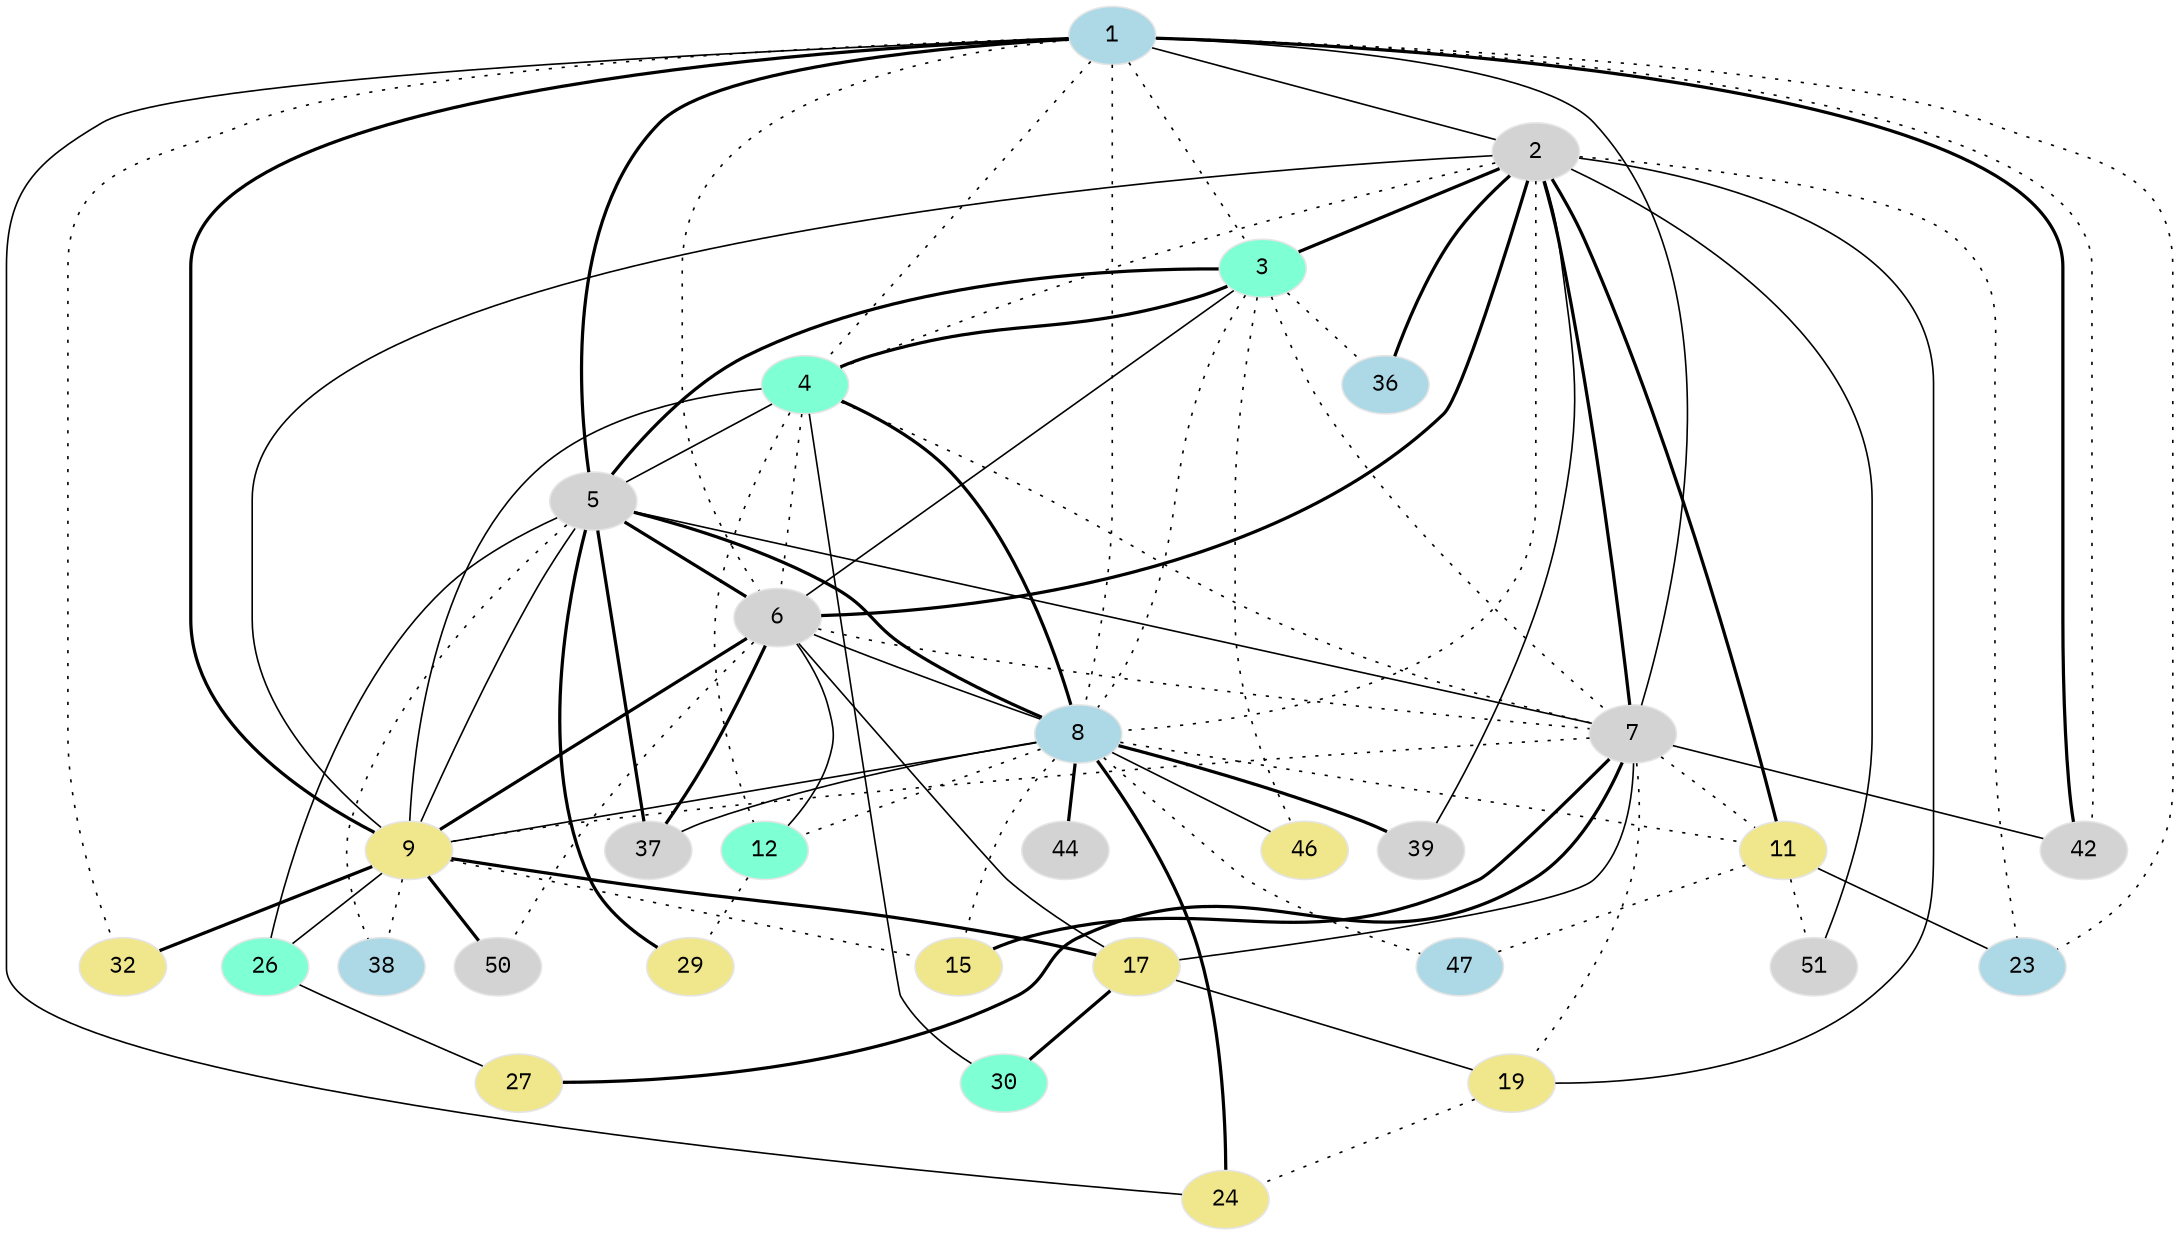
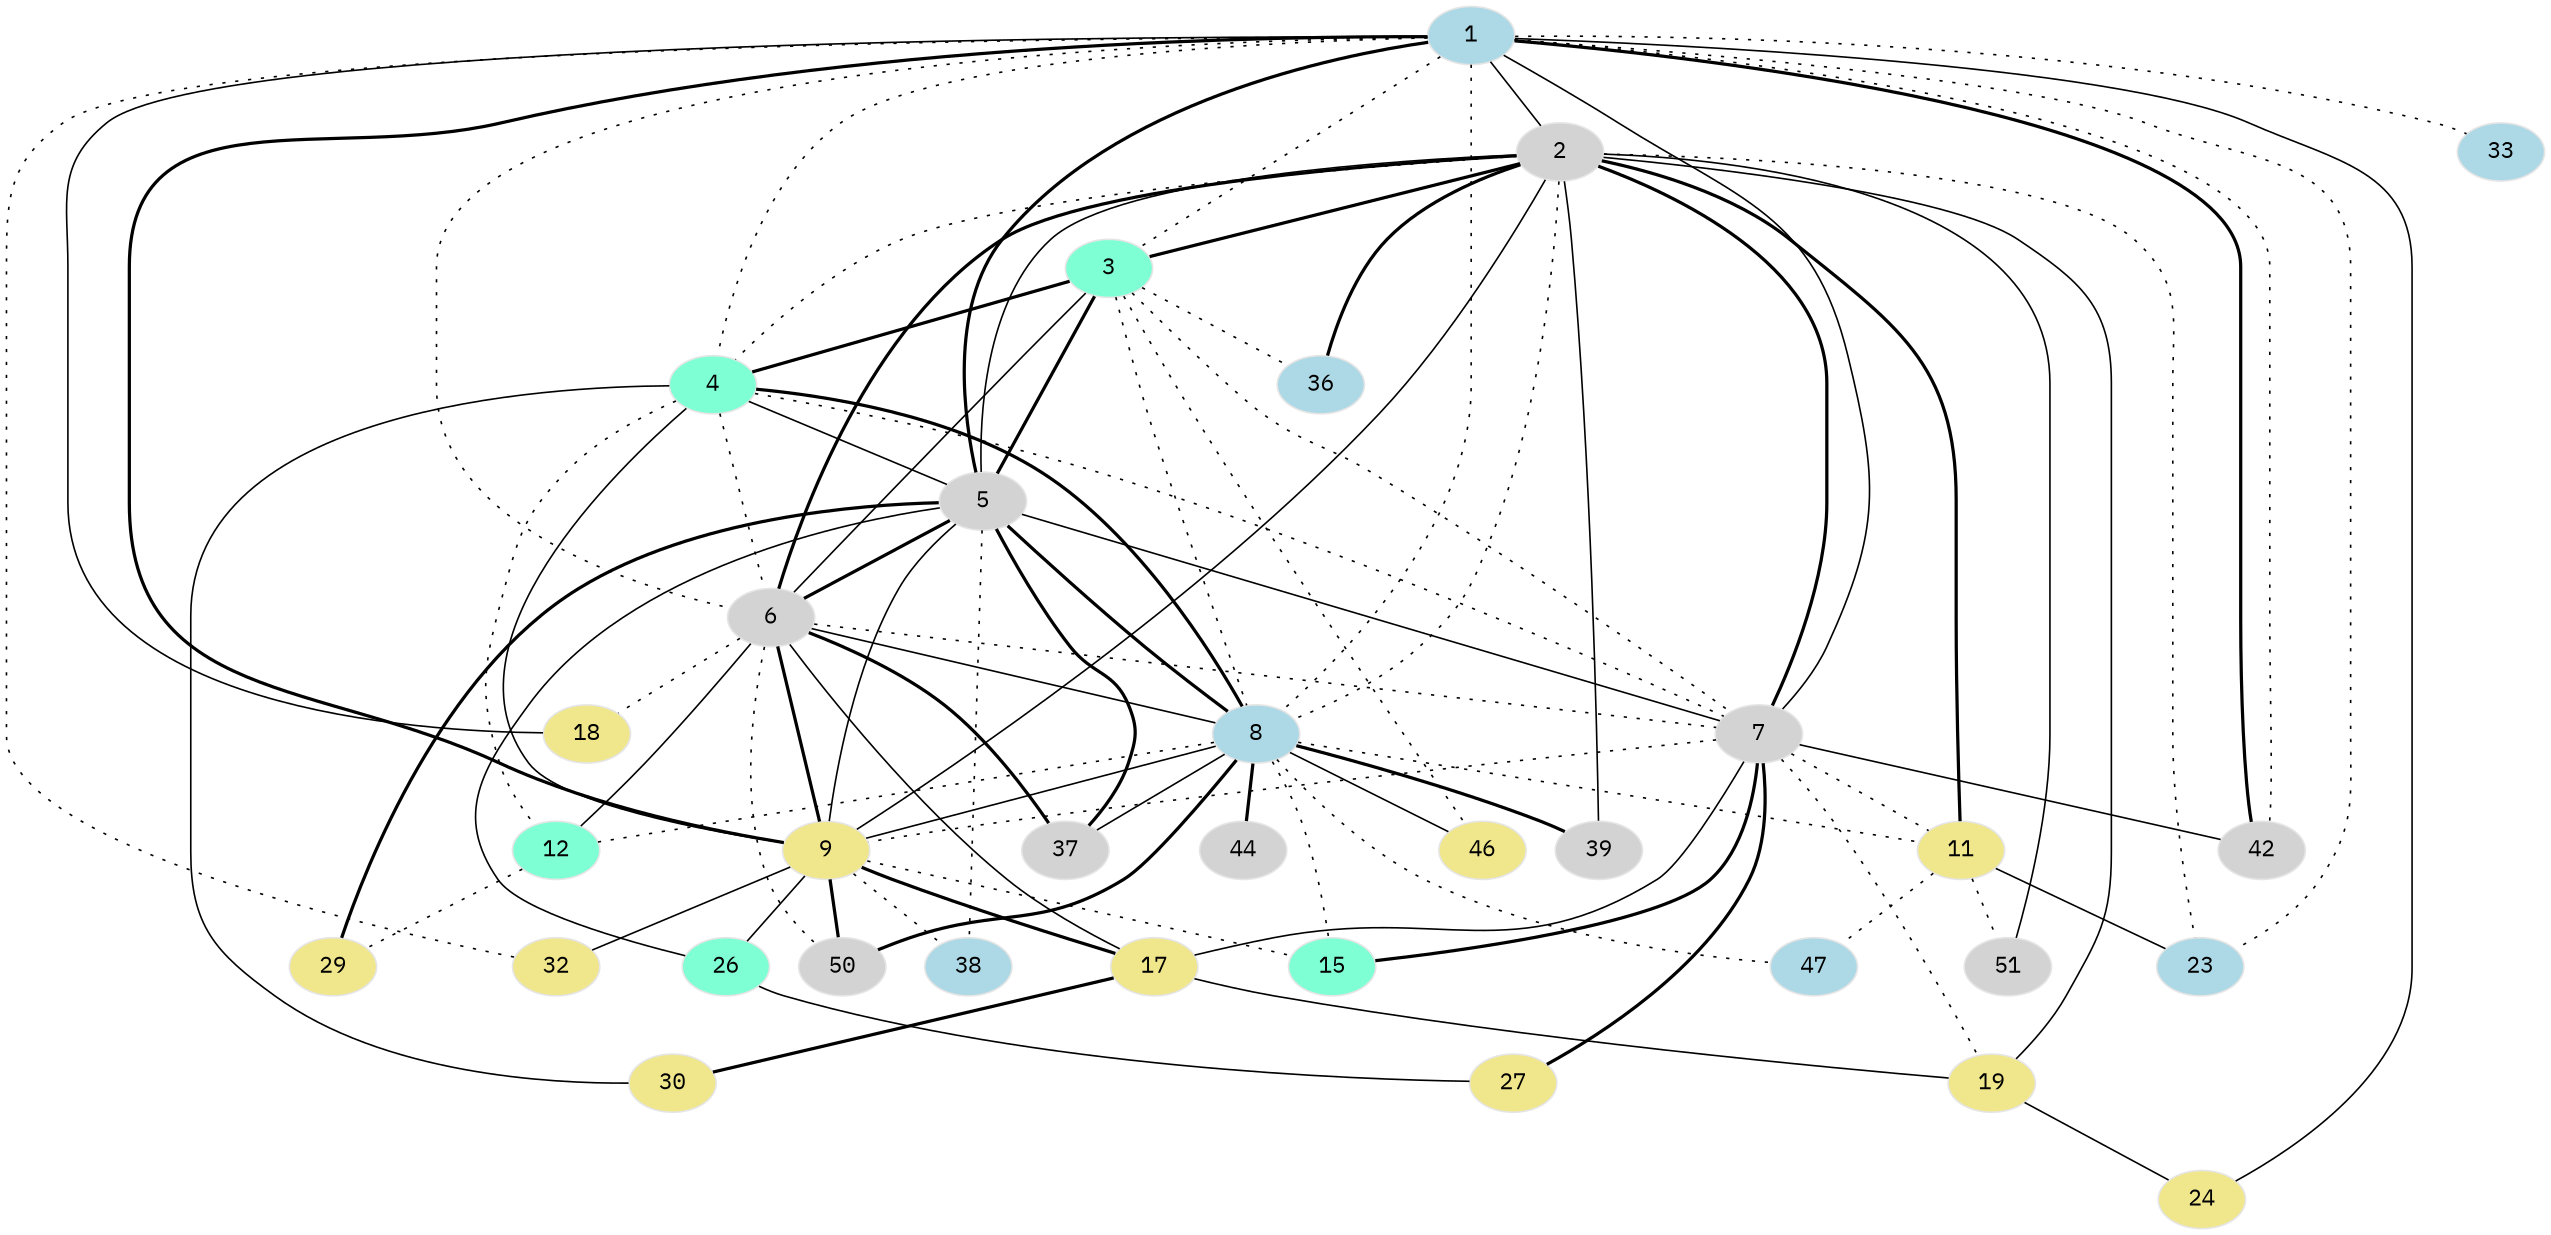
node "33": added
edge "2" -- "5": added
node "18": added
edge "9" -- "32": style bold -> solid
edge "8" -- "24": now "8" -- "50"
node "15": fillcolor khaki -> aquamarine
node "30": fillcolor aquamarine -> khaki
edge "19" -- "24": style dotted -> solid
